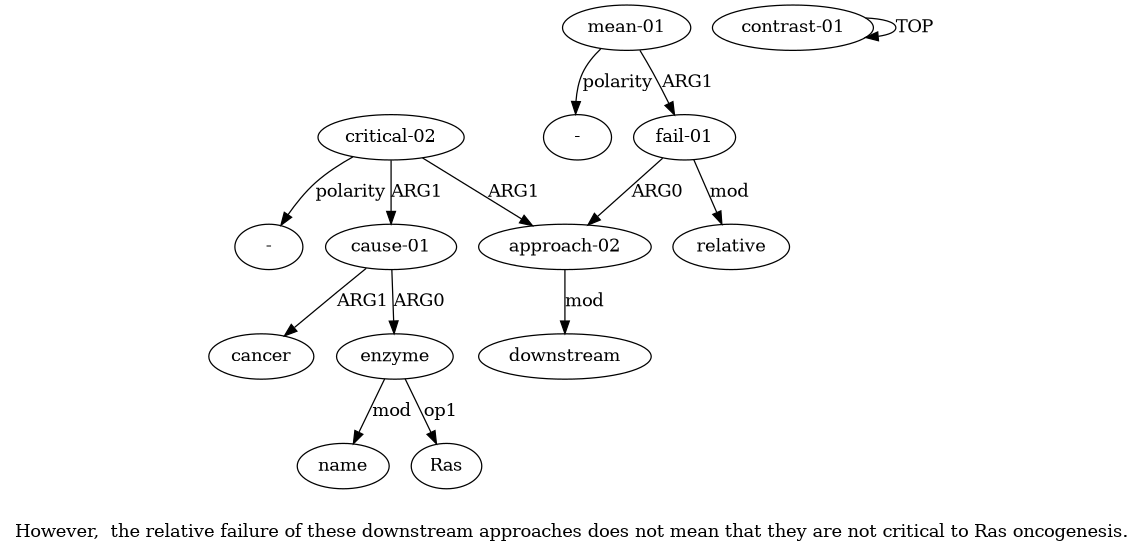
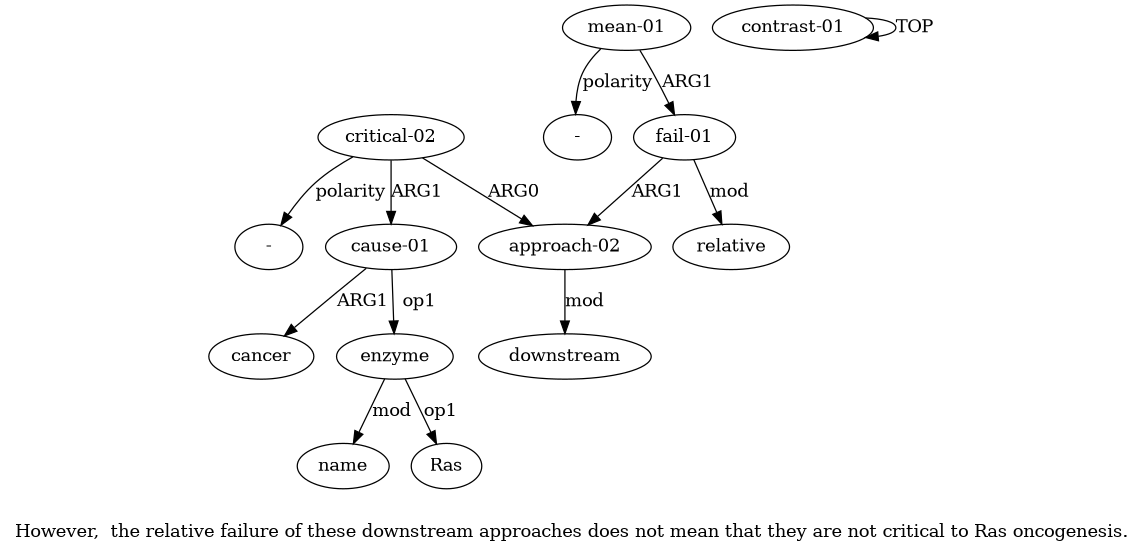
edge "critical-02" -> "approach-02": label "ARG1" -> "ARG0"
edge "fail-01" -> "approach-02": label "ARG0" -> "ARG1"
edge "cause-01" -> "enzyme": label "ARG0" -> "op1"
